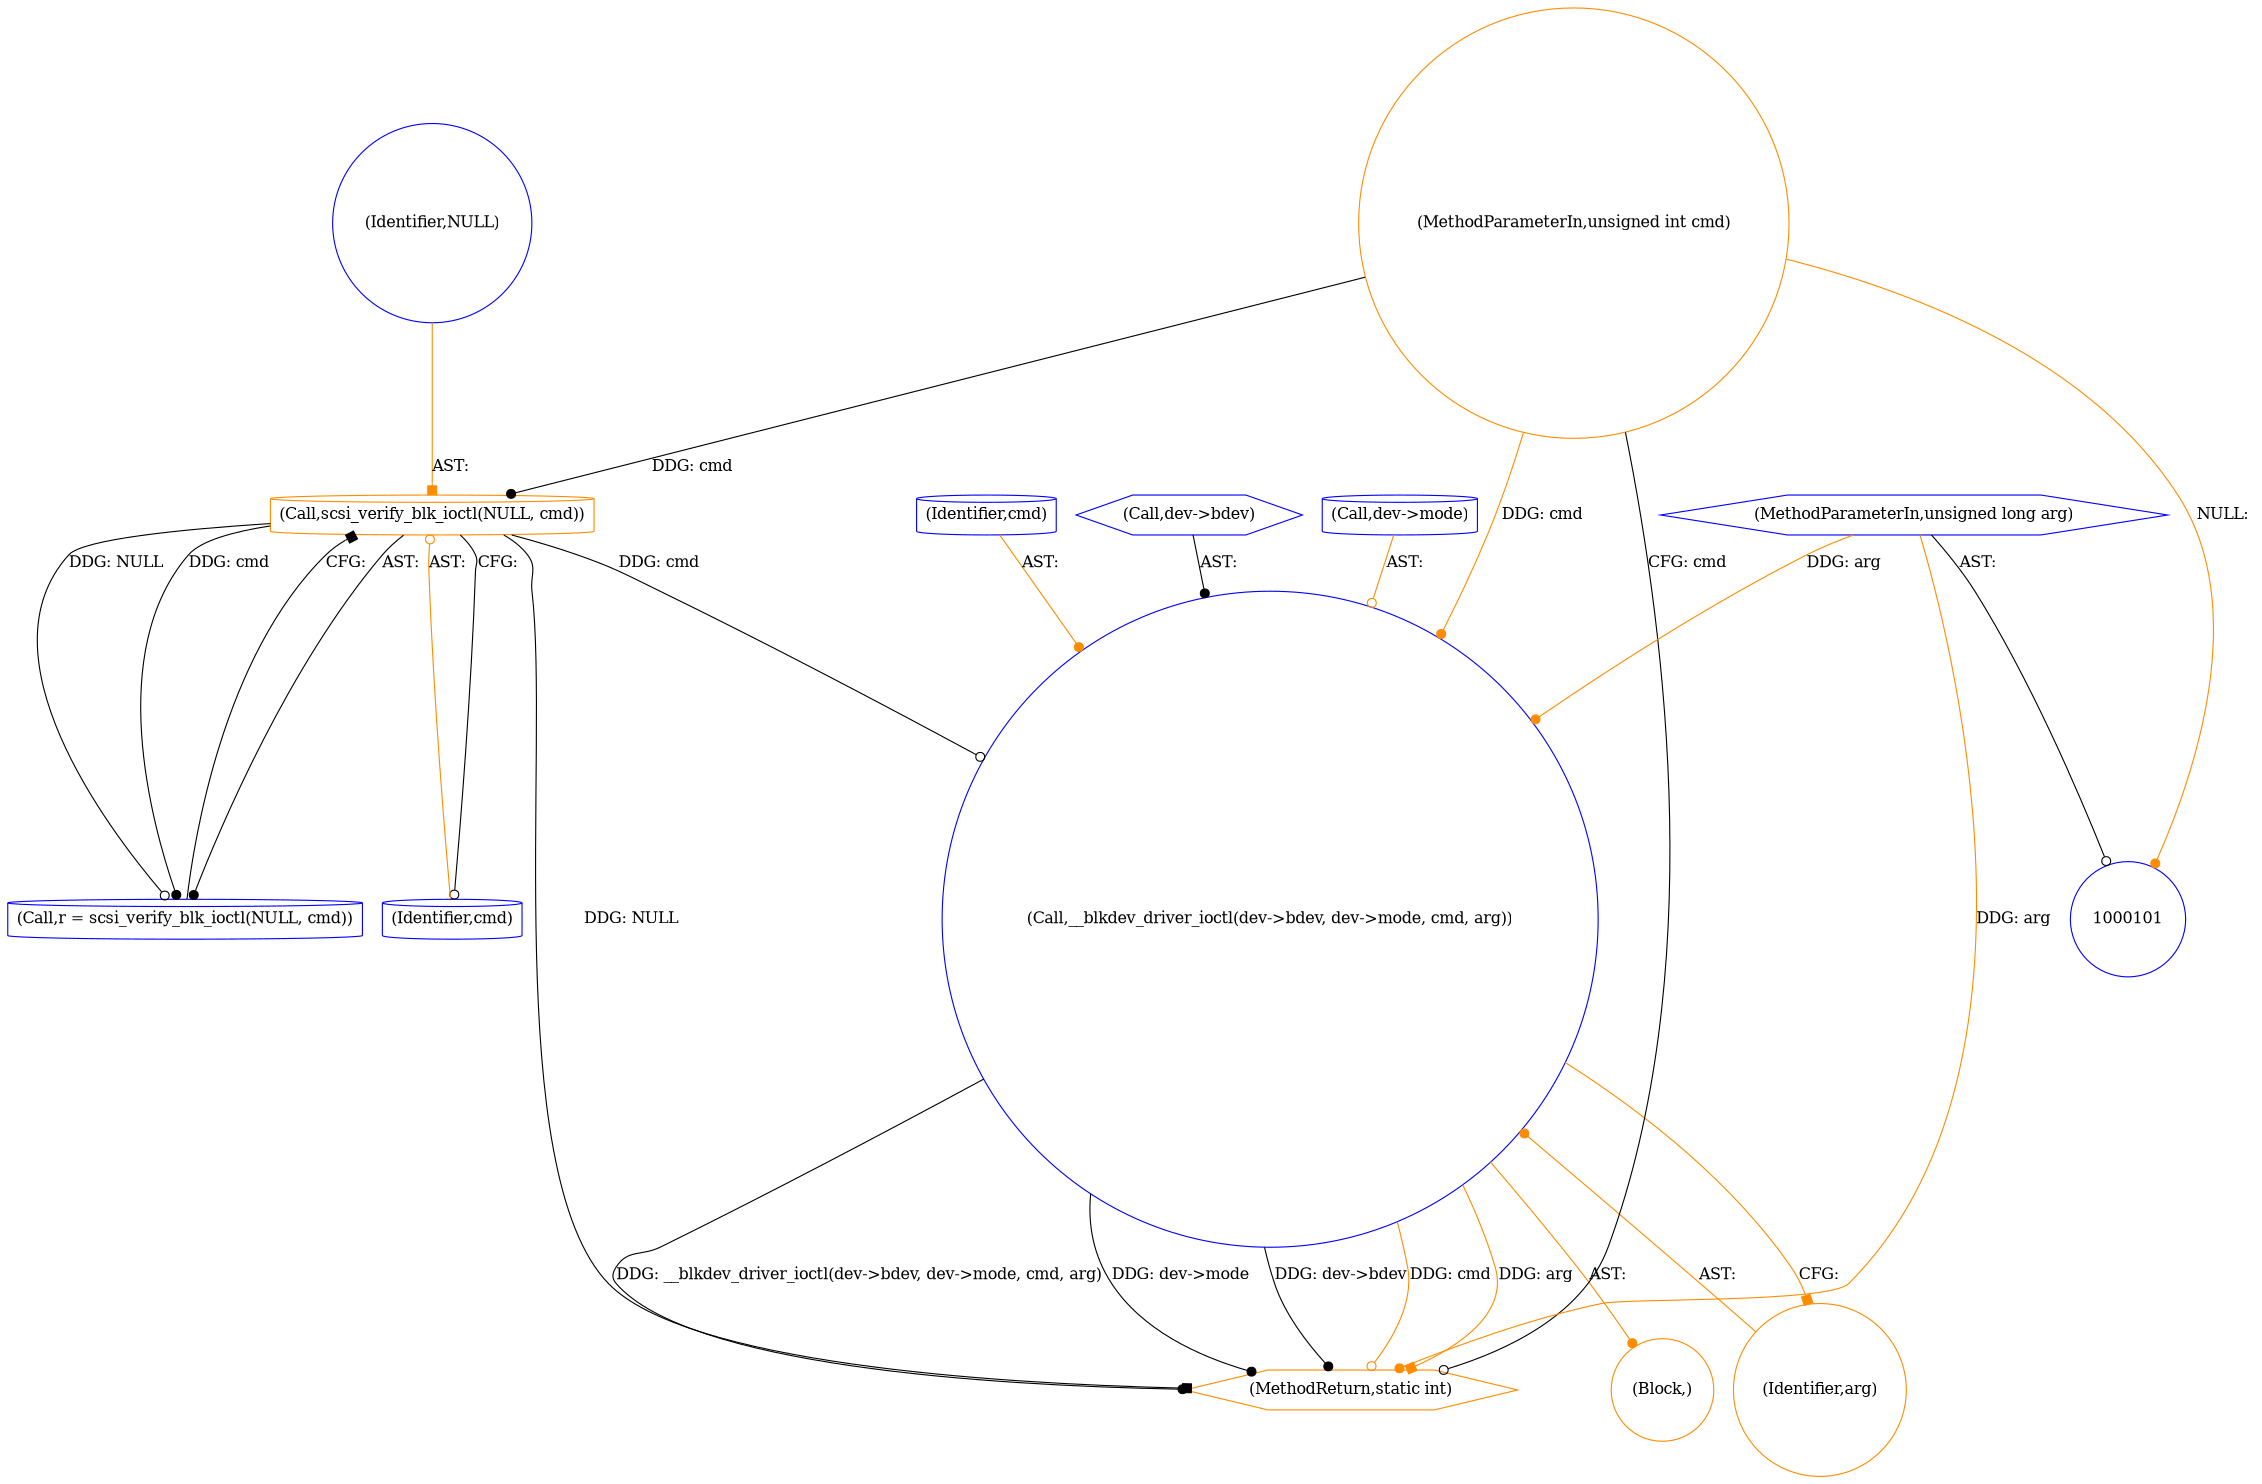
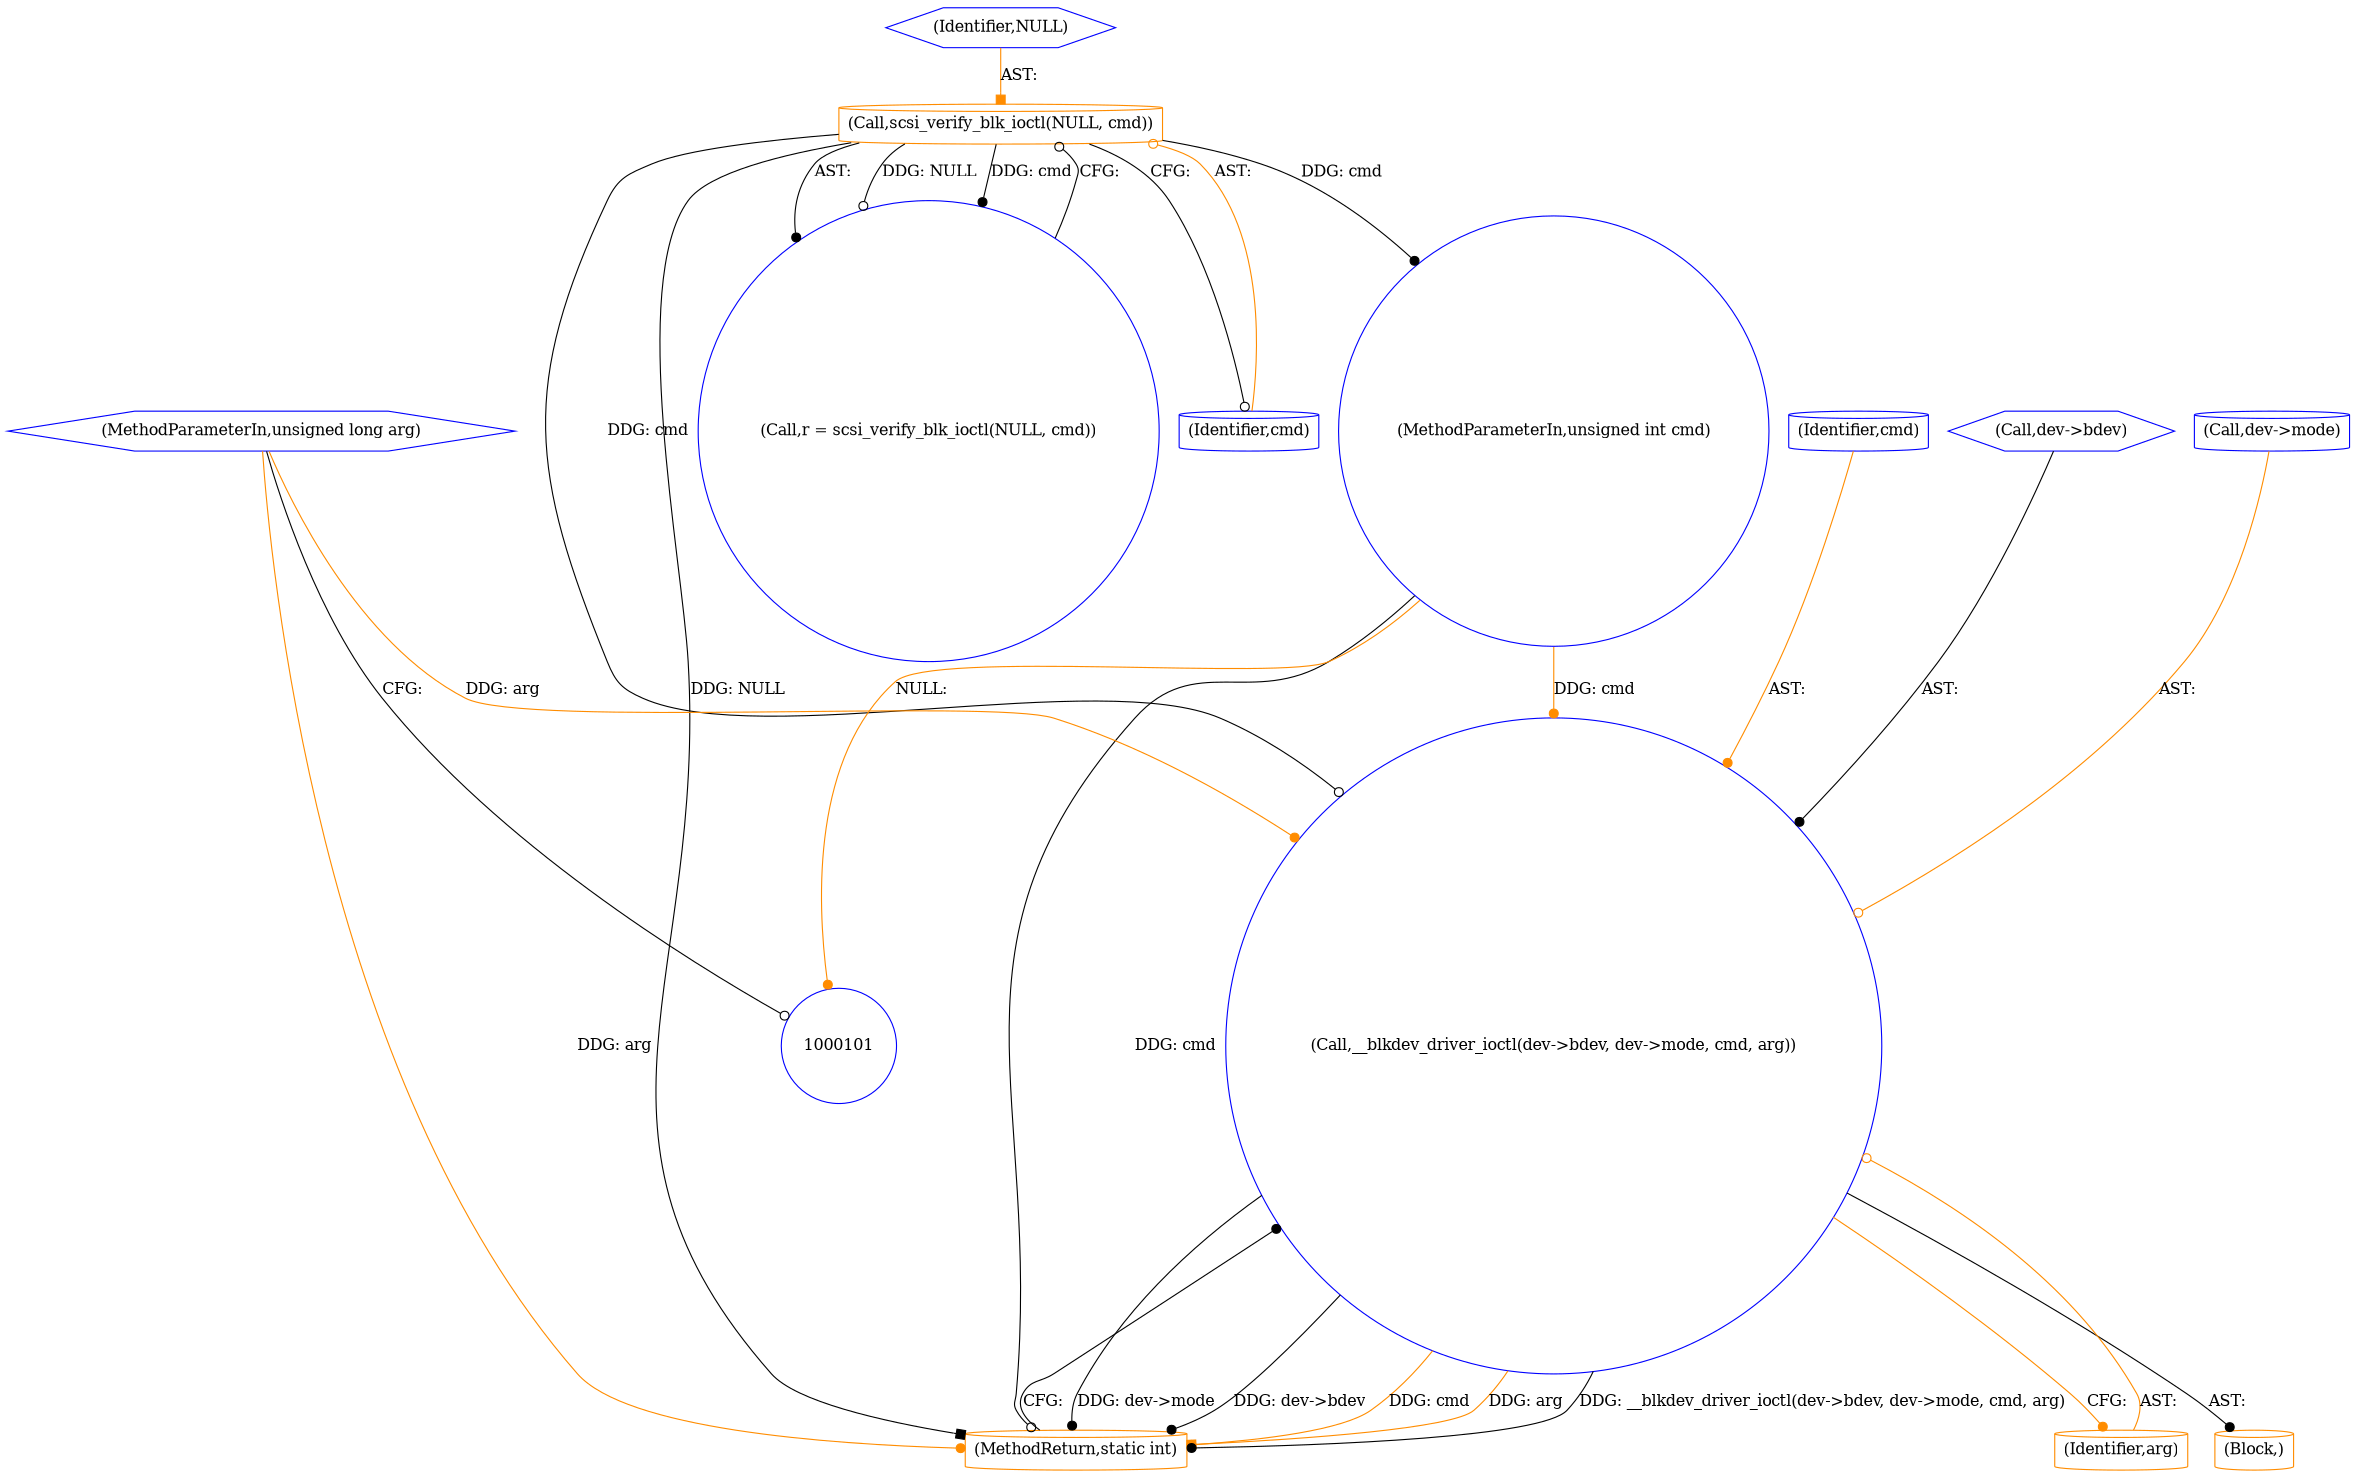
node "(Identifier,NULL)": shape circle -> hexagon
node "(MethodParameterIn,unsigned int cmd)": color darkorange -> blue
edge "(MethodParameterIn,unsigned int cmd)" -> "(Call,scsi_verify_blk_ioctl(NULL, cmd))": reversed
edge "(MethodParameterIn,unsigned int cmd)" -> "(MethodReturn,static int)": label "CFG: cmd" -> "DDG: cmd"
edge "(MethodParameterIn,unsigned long arg)" -> "1000101": label "AST: " -> "CFG: "
edge "(Call,r = scsi_verify_blk_ioctl(NULL, cmd))" -> "(Call,scsi_verify_blk_ioctl(NULL, cmd))": arrowhead box -> odot
node "(Call,r = scsi_verify_blk_ioctl(NULL, cmd))": shape cylinder -> circle
edge "(Call,__blkdev_driver_ioctl(dev->bdev, dev->mode, cmd, arg))" -> "(Identifier,arg)": arrowhead box -> dot
edge "(Identifier,arg)" -> "(Call,__blkdev_driver_ioctl(dev->bdev, dev->mode, cmd, arg))": arrowhead dot -> odot
edge "(Call,__blkdev_driver_ioctl(dev->bdev, dev->mode, cmd, arg))" -> "(Block,)": color darkorange -> black
edge "(MethodReturn,static int)" -> "(Call,__blkdev_driver_ioctl(dev->bdev, dev->mode, cmd, arg))": added, label "CFG:"
node "(MethodReturn,static int)": shape hexagon -> cylinder
node "(Block,)": shape circle -> cylinder
node "(Identifier,arg)": shape circle -> cylinder
